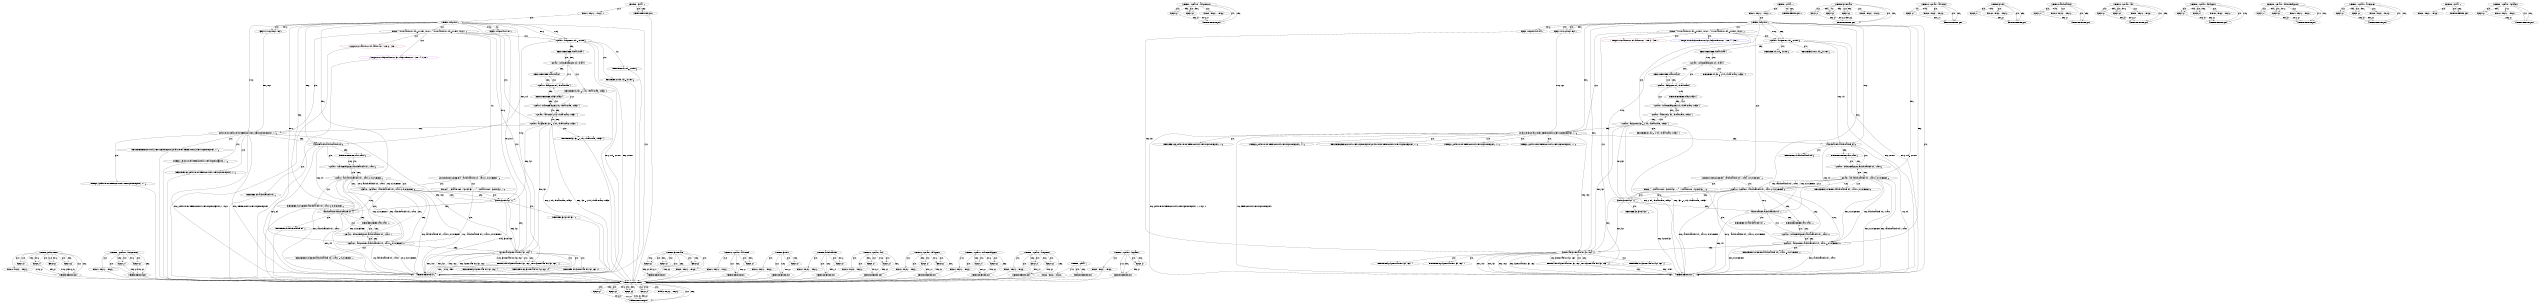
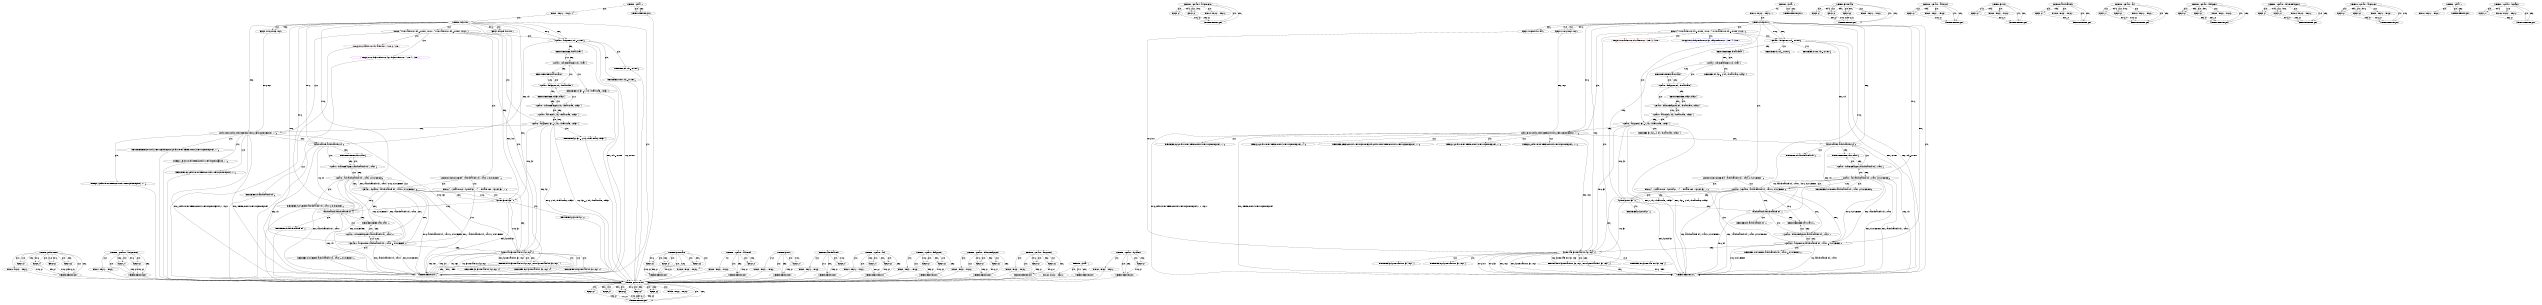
node "(PARAM,p5)": added
